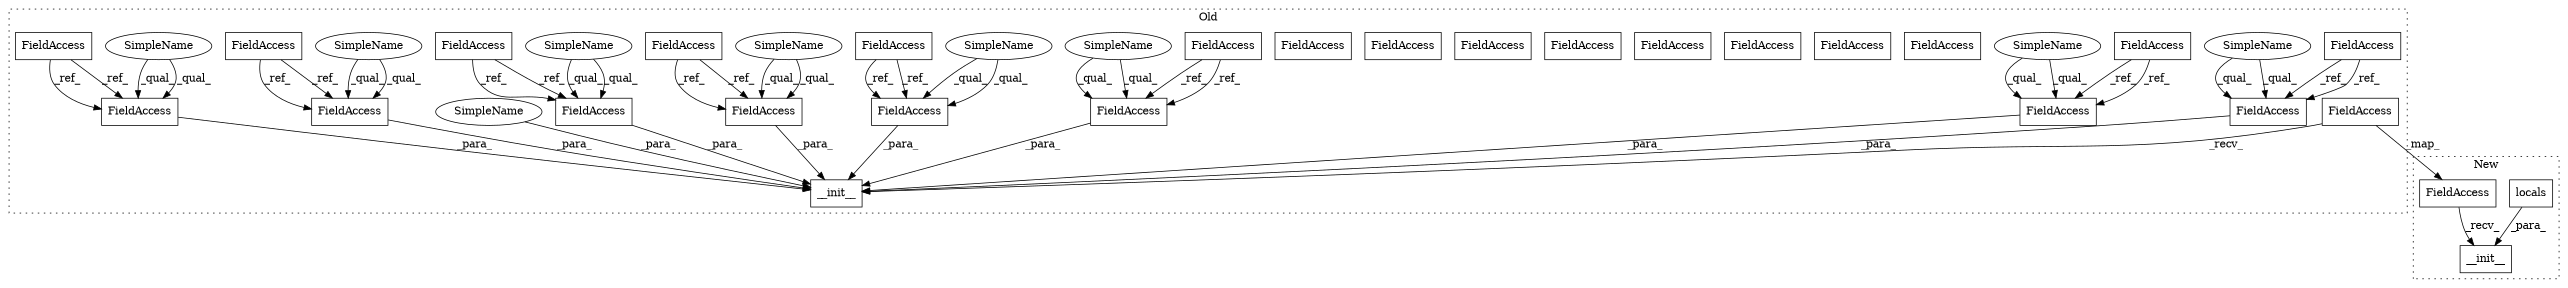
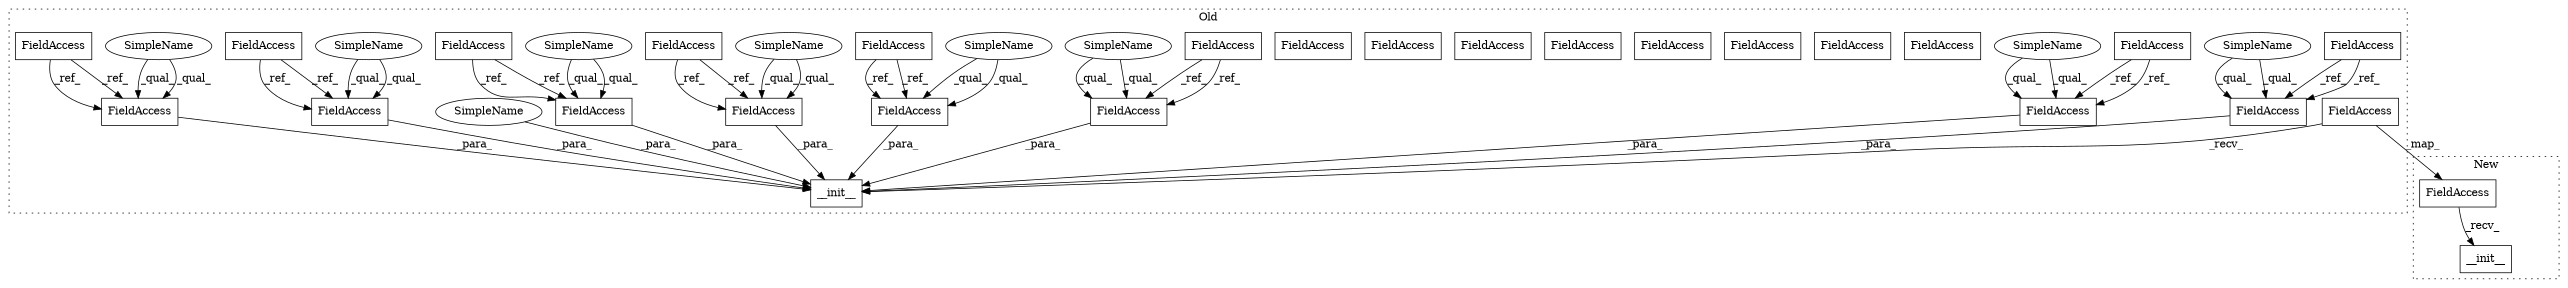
node "locals": removed
